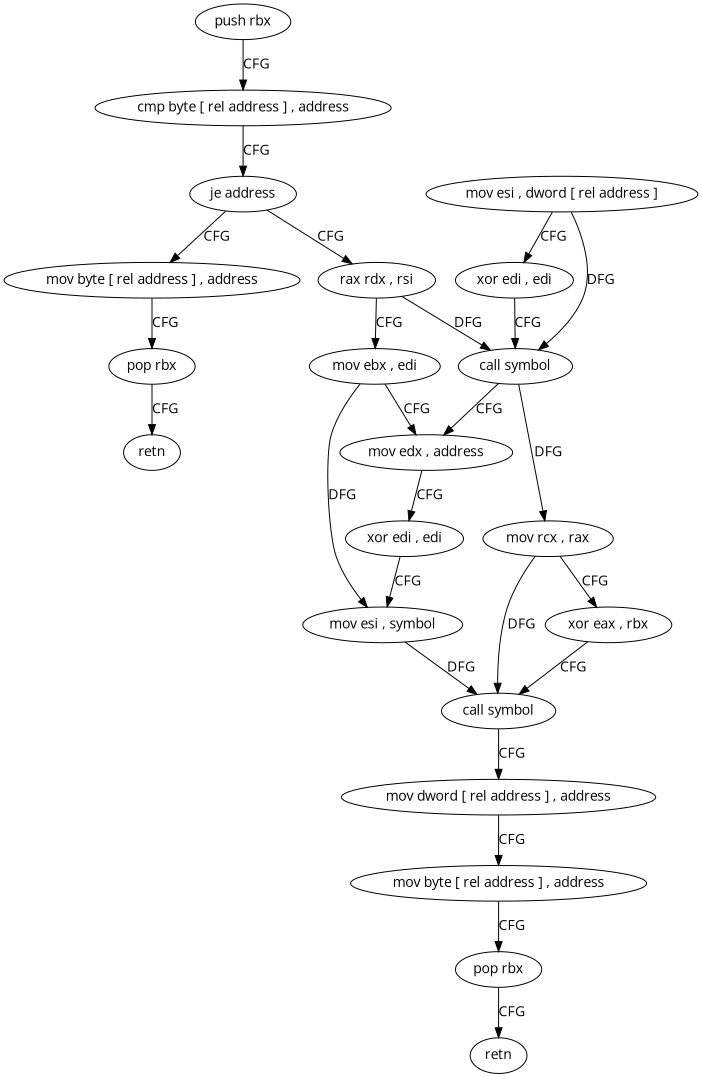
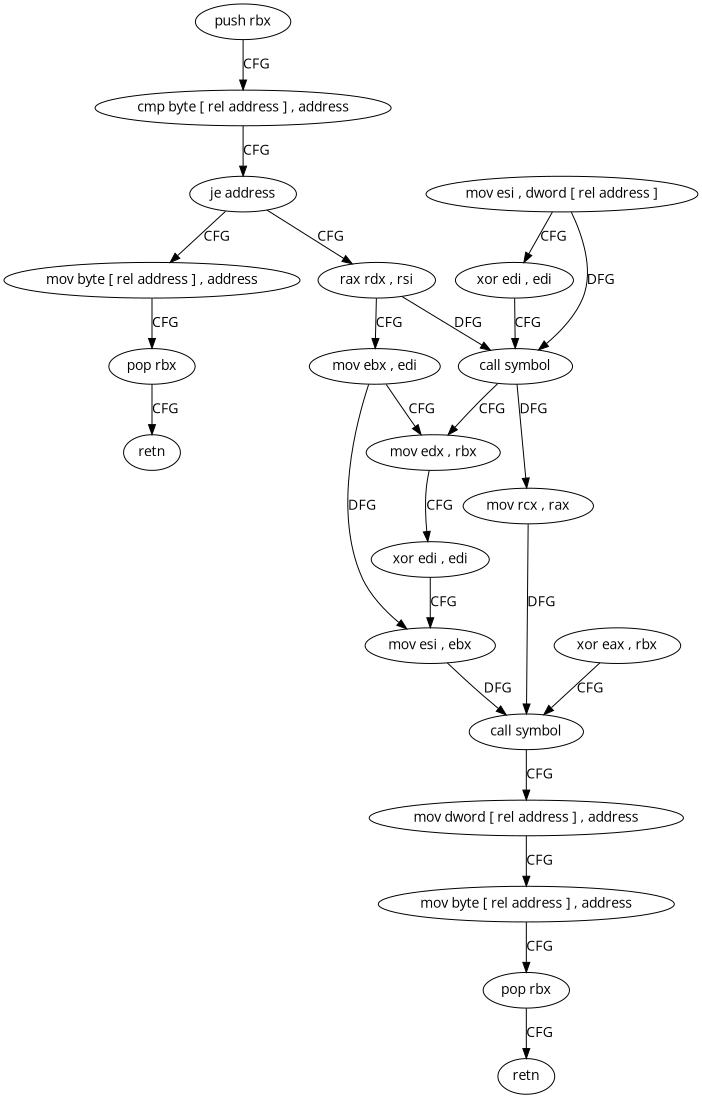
node "mov edx , address": label "mov edx , address" -> "mov edx , rbx"
edge "mov rcx , rax" -> "xor eax , rbx": removed, label "CFG"
node "mov esi , symbol": label "mov esi , symbol" -> "mov esi , ebx"
